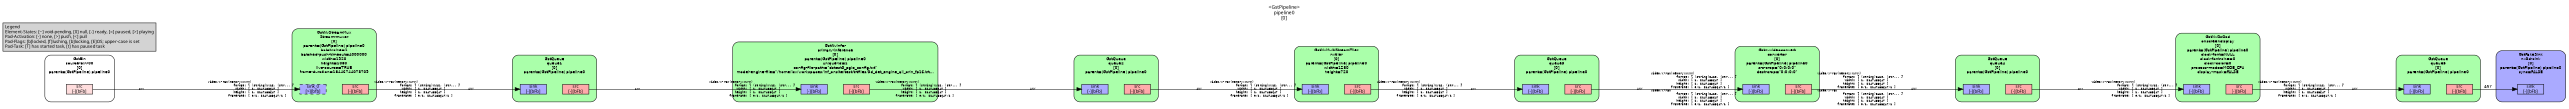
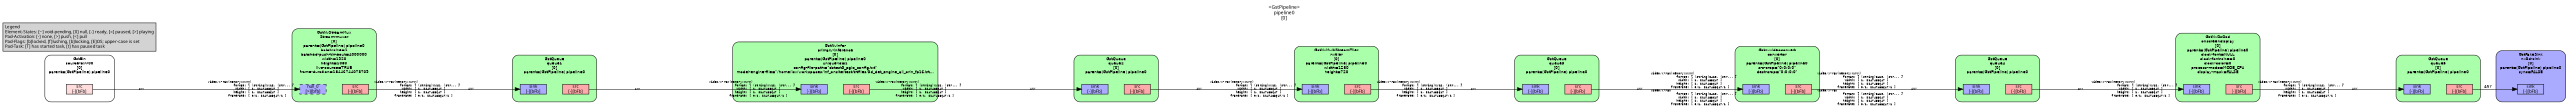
node "sink_0 [>][bfb]": label "sink_0 [>][bfb]" -> "null_0 [>][bfb]"
